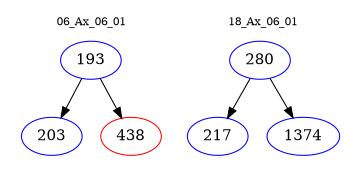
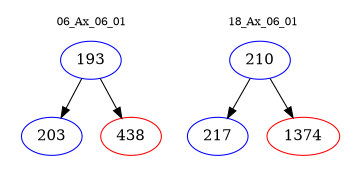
node "280": label "280" -> "210"
node "1374": color blue -> red
